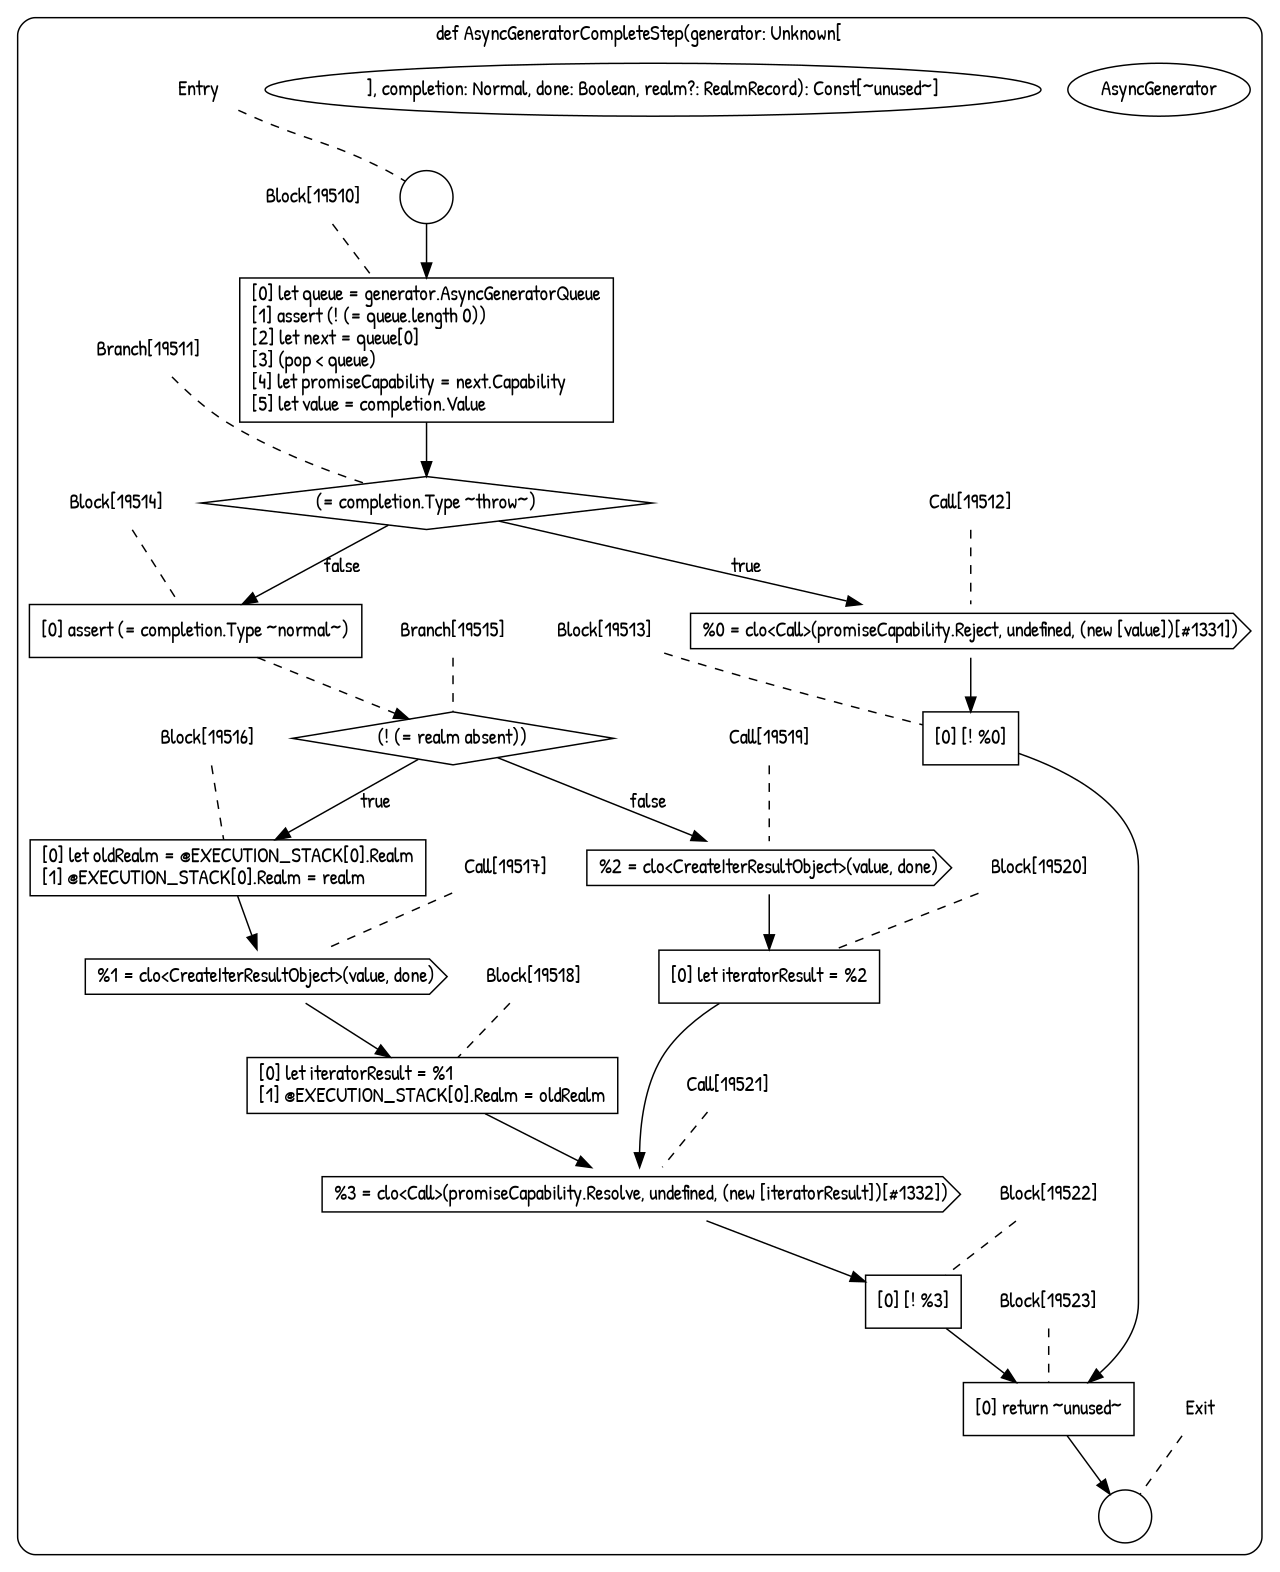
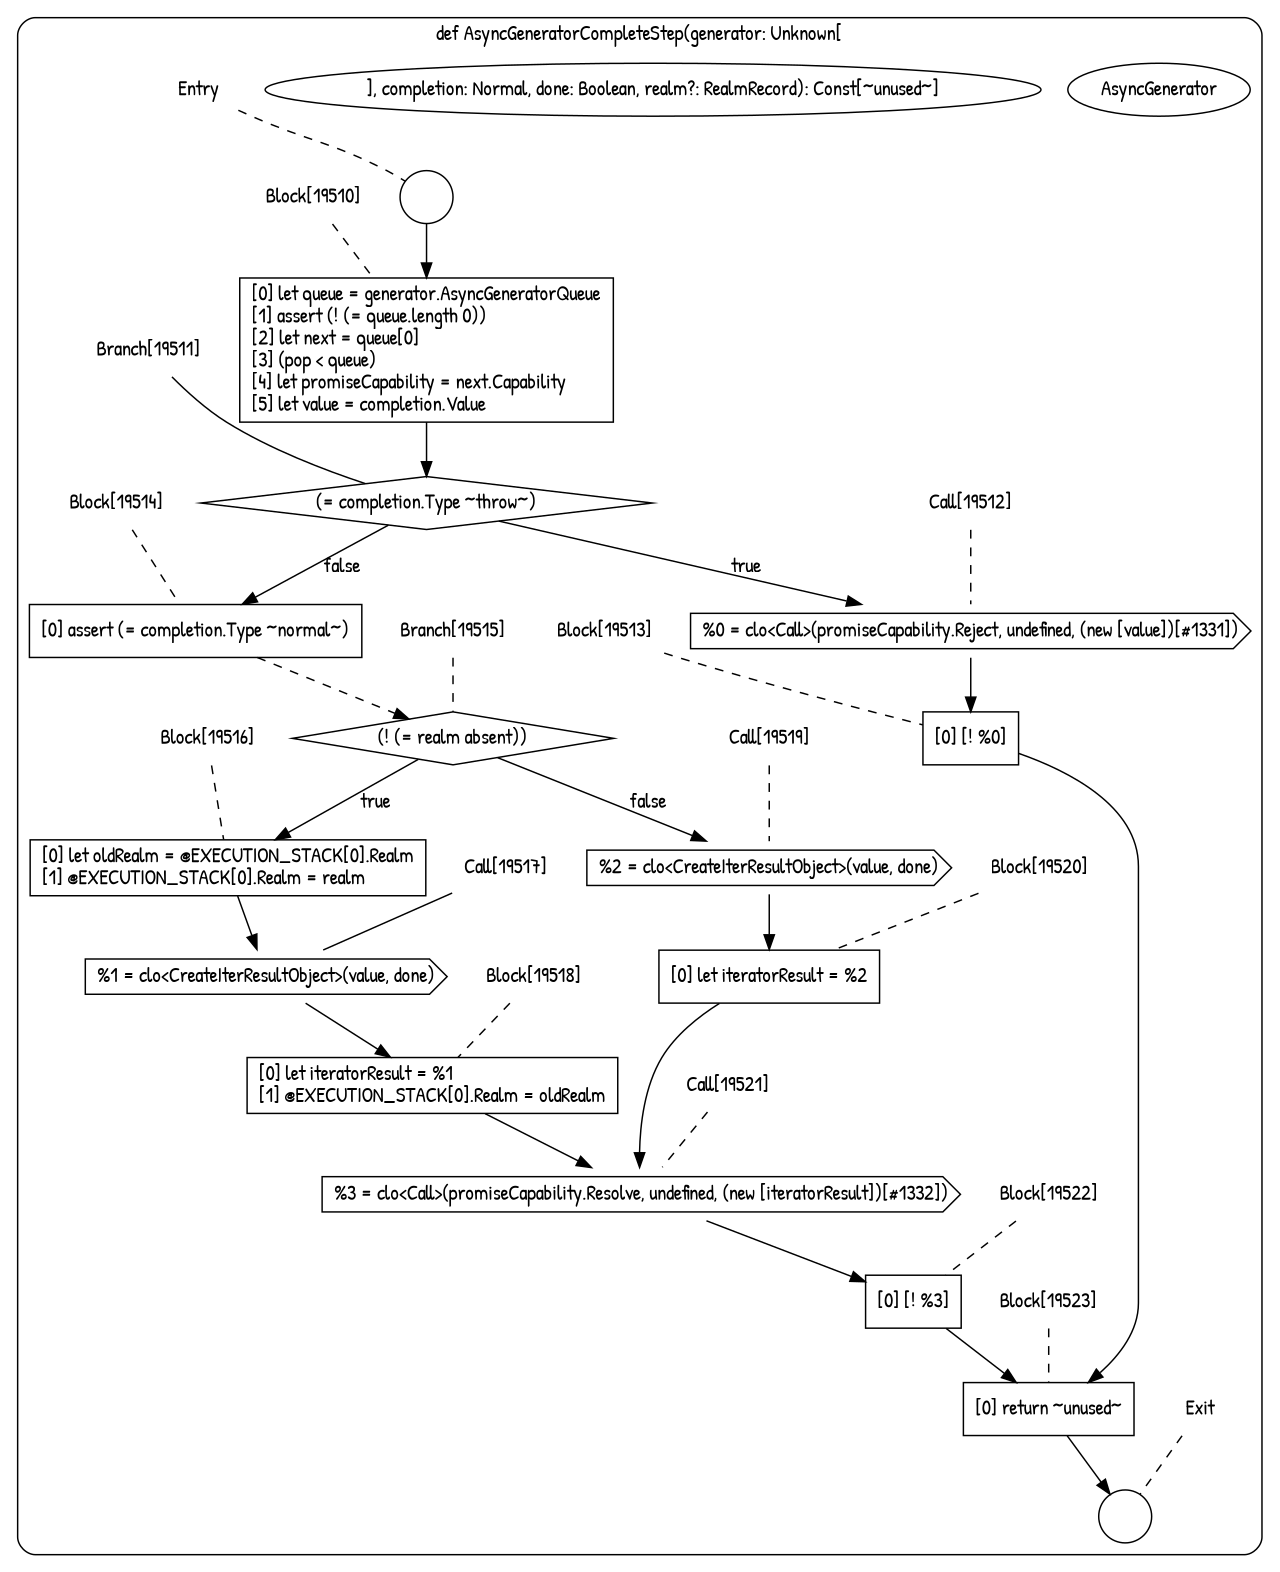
edge "Branch[19511]" -- "(= completion.Type ~throw~)": style dashed -> solid
edge "Call[19517]" -- "%1 = clo<CreateIterResultObject>(value, done)": style dashed -> solid
